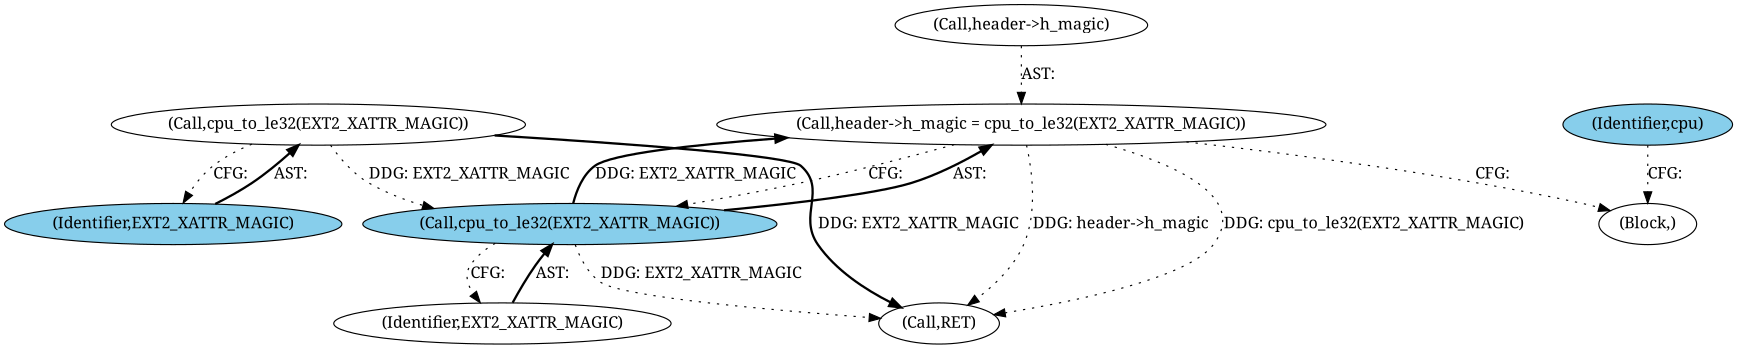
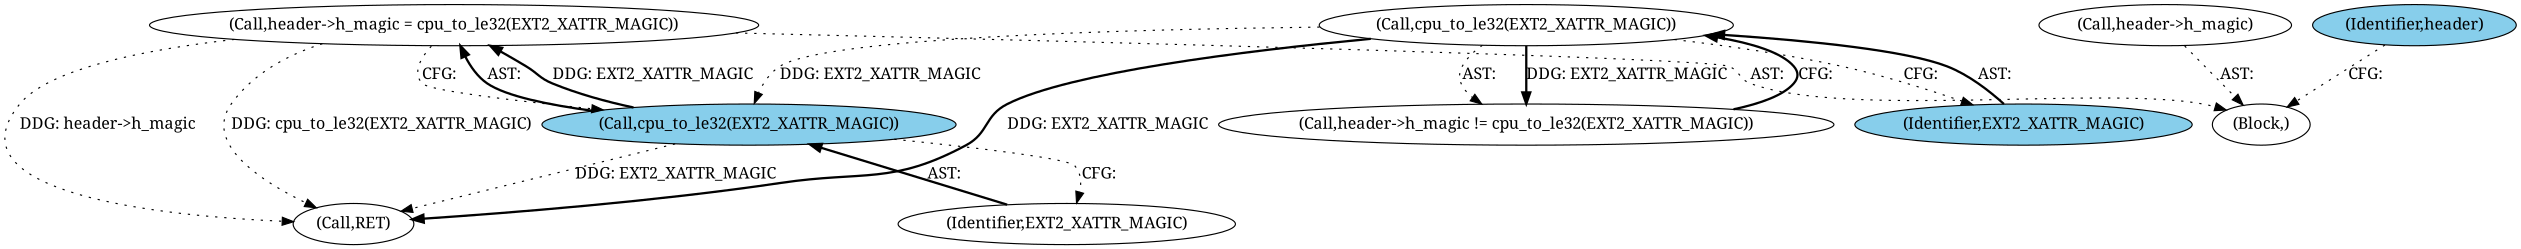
edge "(Call,header->h_magic)" -> "(Call,header->h_magic = cpu_to_le32(EXT2_XATTR_MAGIC))": now "(Call,header->h_magic)" -> "(Block,)"
node "(Call,header->h_magic != cpu_to_le32(EXT2_XATTR_MAGIC))": added
node "(Identifier,cpu)": label "(Identifier,cpu)" -> "(Identifier,header)"
edge "(Call,header->h_magic = cpu_to_le32(EXT2_XATTR_MAGIC))" -> "(Block,)": label "CFG: " -> "AST: "
